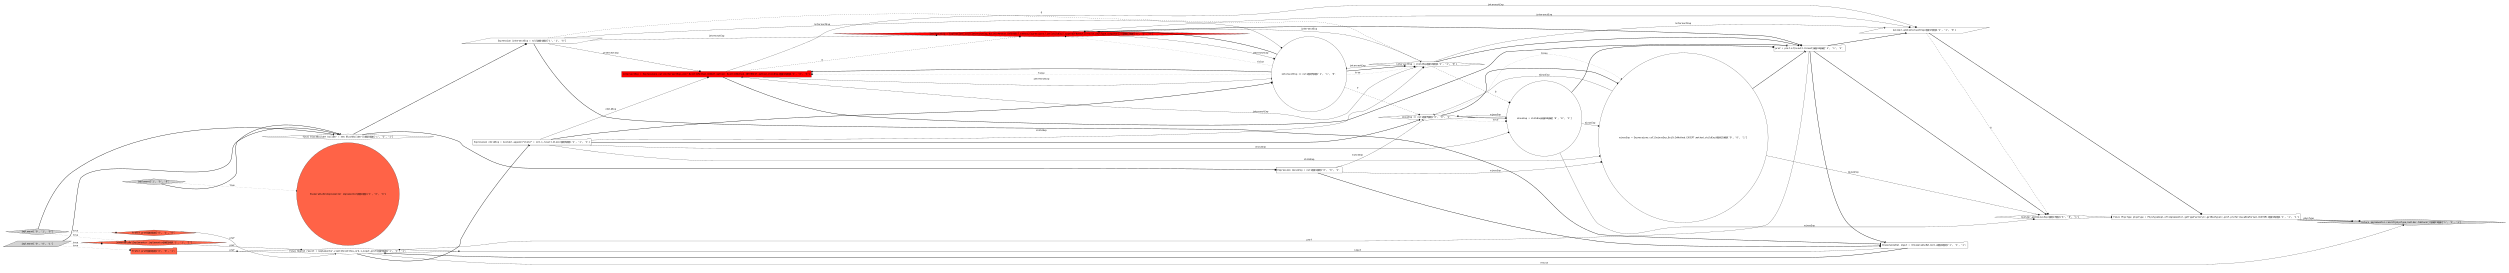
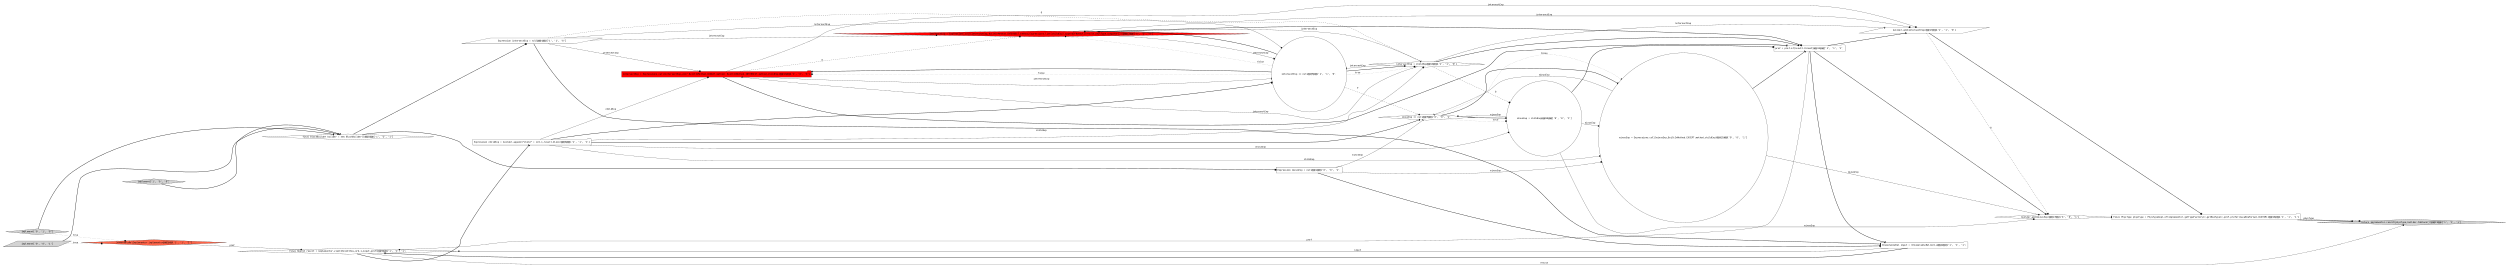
node "EnumerableRelImplementor implementor@@@2@@@['1', '0', '0']": removed
node "Prefer pref@@@2@@@['0', '1', '0']": removed
node "Prefer pref@@@2@@@['0', '0', '1']": removed
